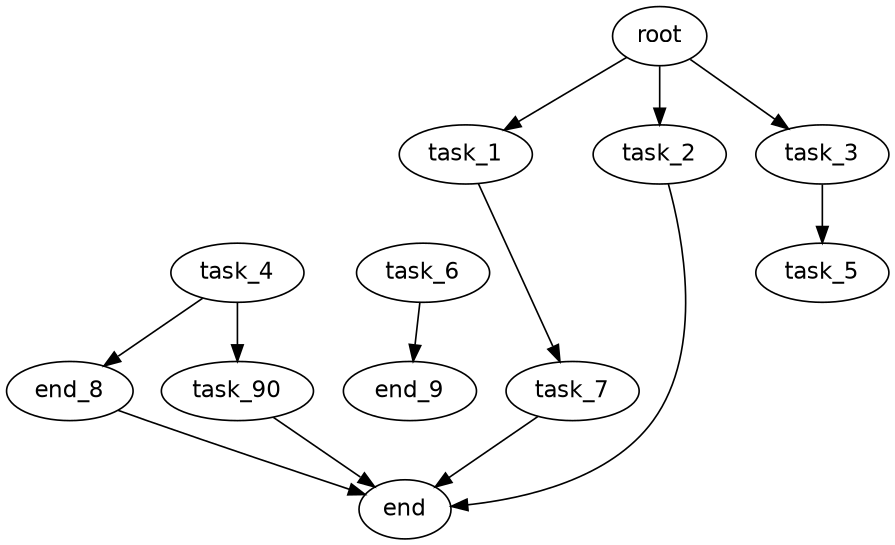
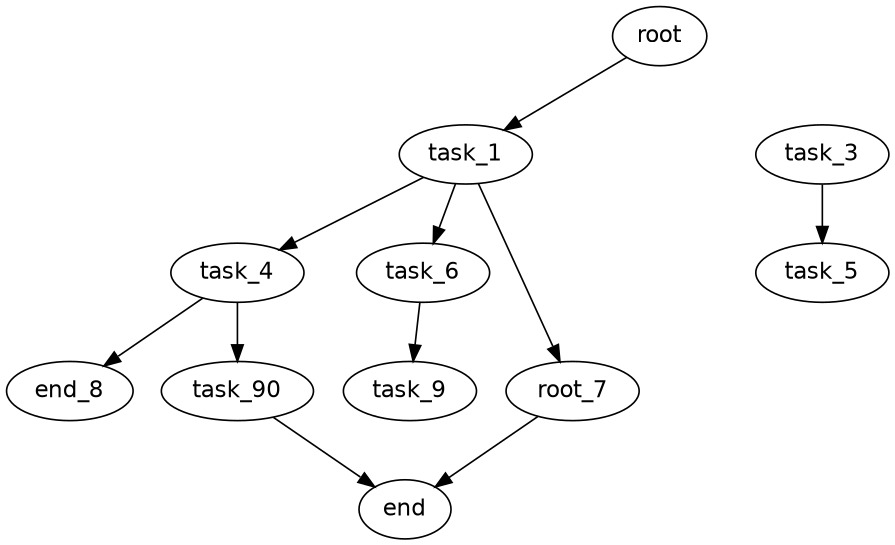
edge "root" -> "task_3": removed
node "task_2": removed
edge "task_1" -> "task_6": added
edge "task_1" -> "task_4": added
node "end_9": label "end_9" -> "task_9"
node "task_7": label "task_7" -> "root_7"
edge "end_8" -> "end": removed
